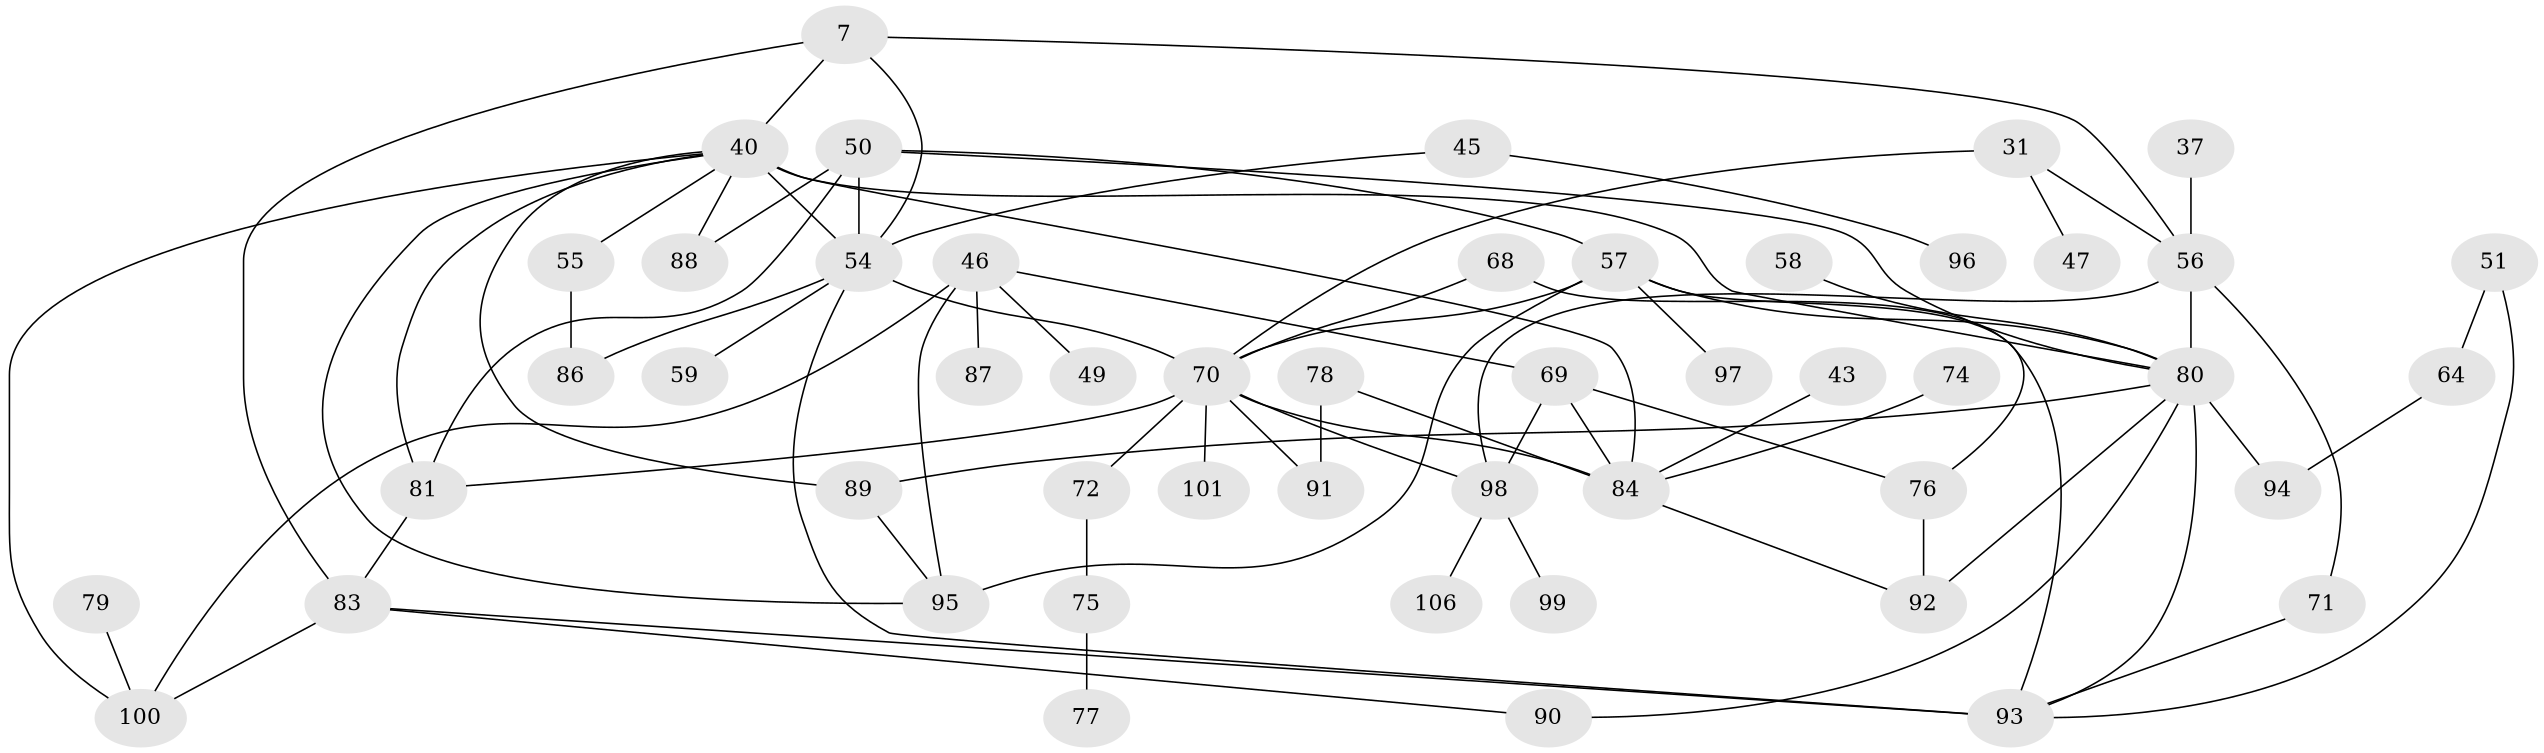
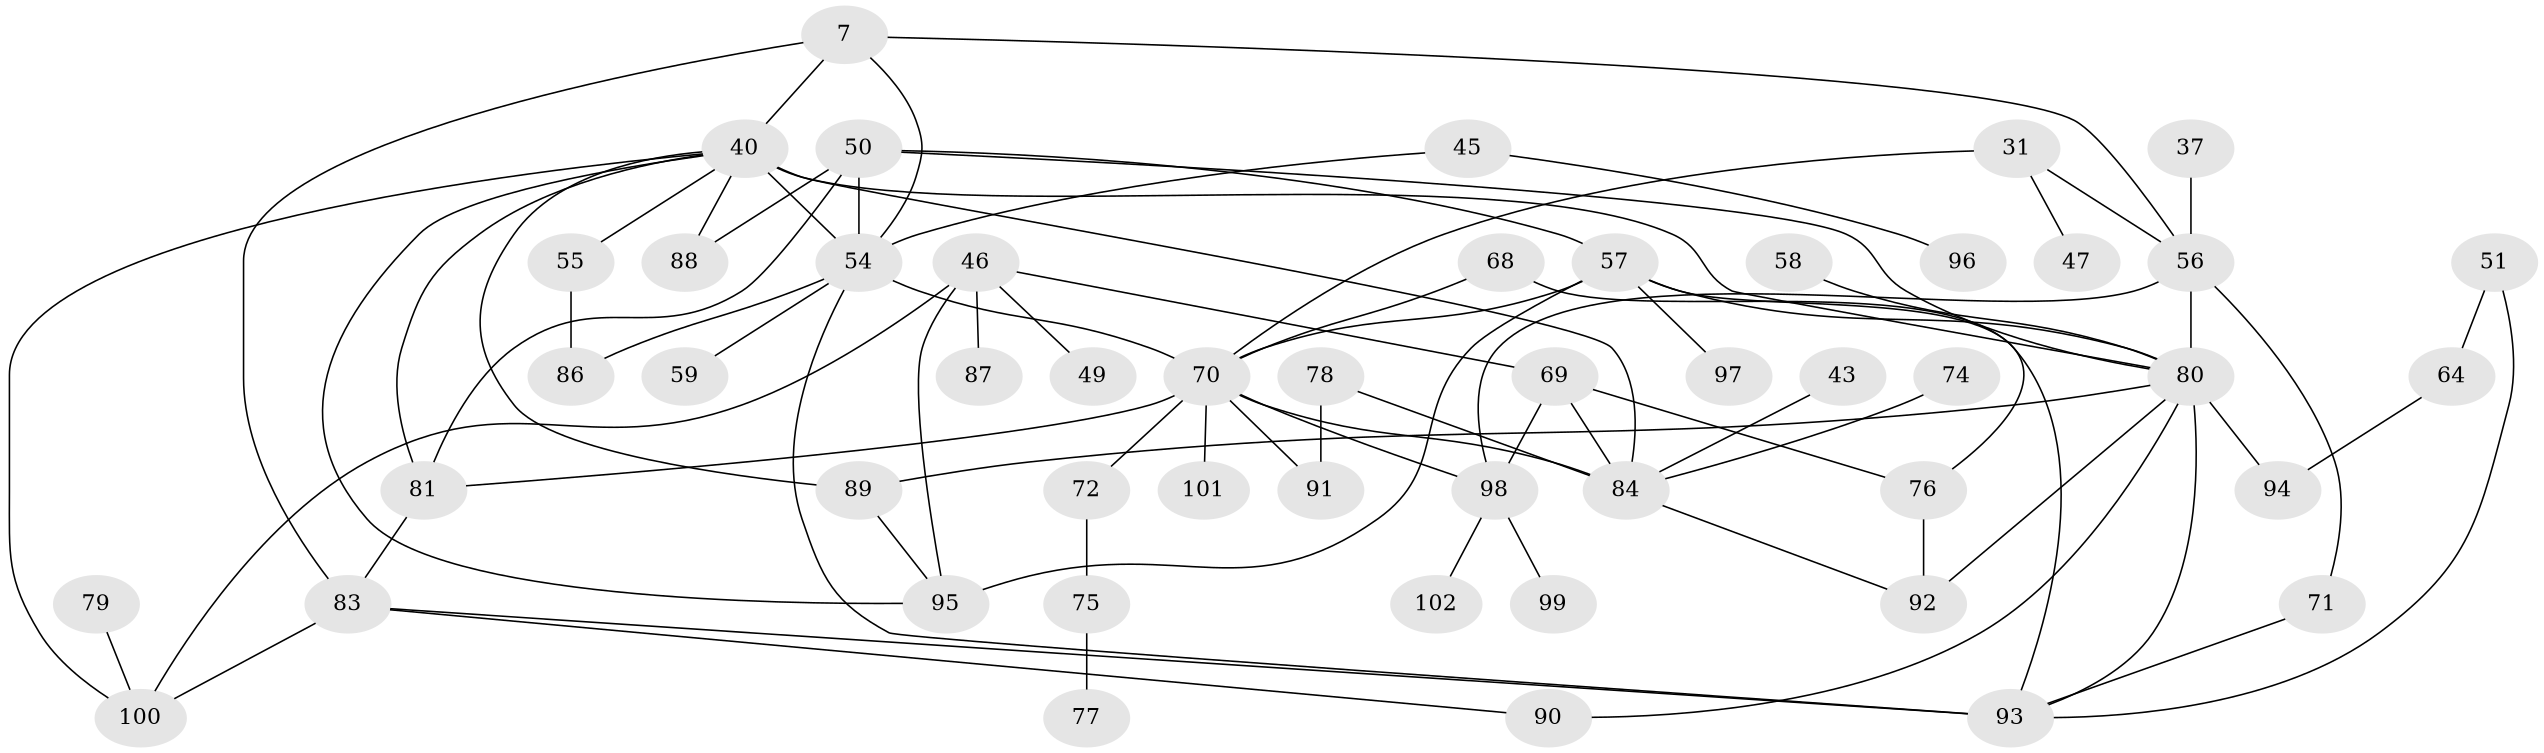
node "106": label "106" -> "102"
